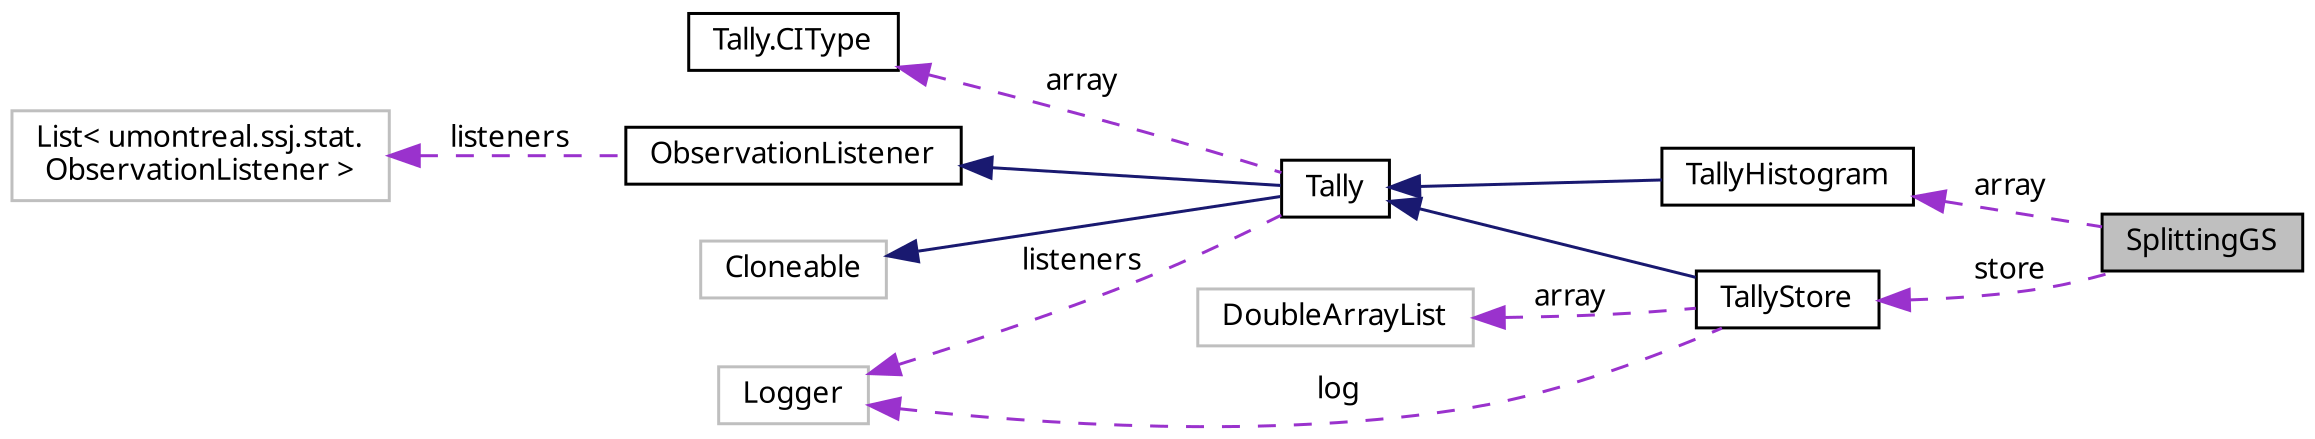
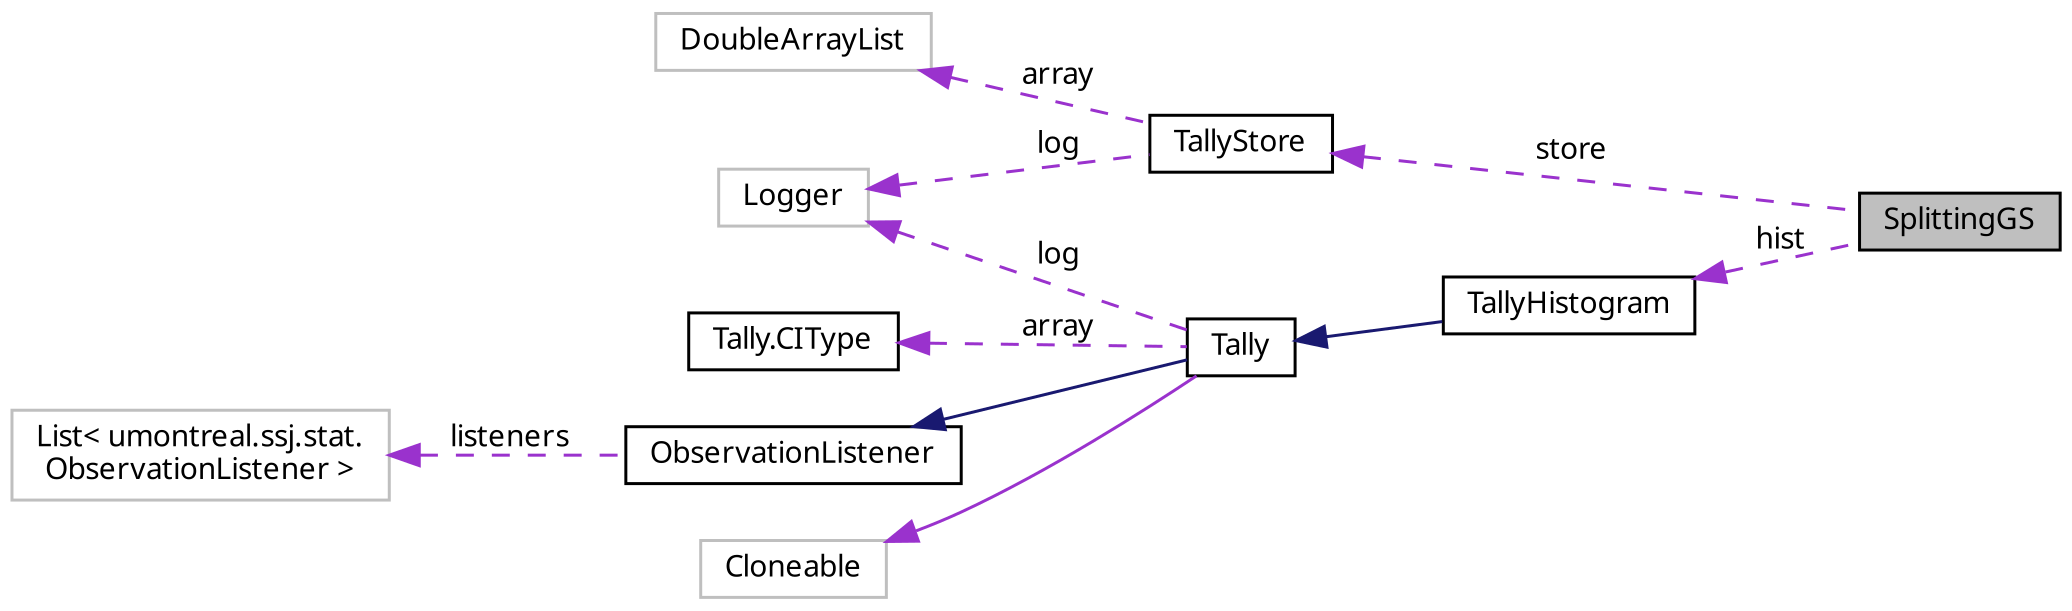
edge "SplittingGS" -> "TallyHistogram": label " array" -> " hist"
edge "Tally" -> "Cloneable": color midnightblue -> darkorchid3
edge "TallyStore" -> "Tally": removed
edge "Tally" -> "Logger": label " listeners" -> " log"
